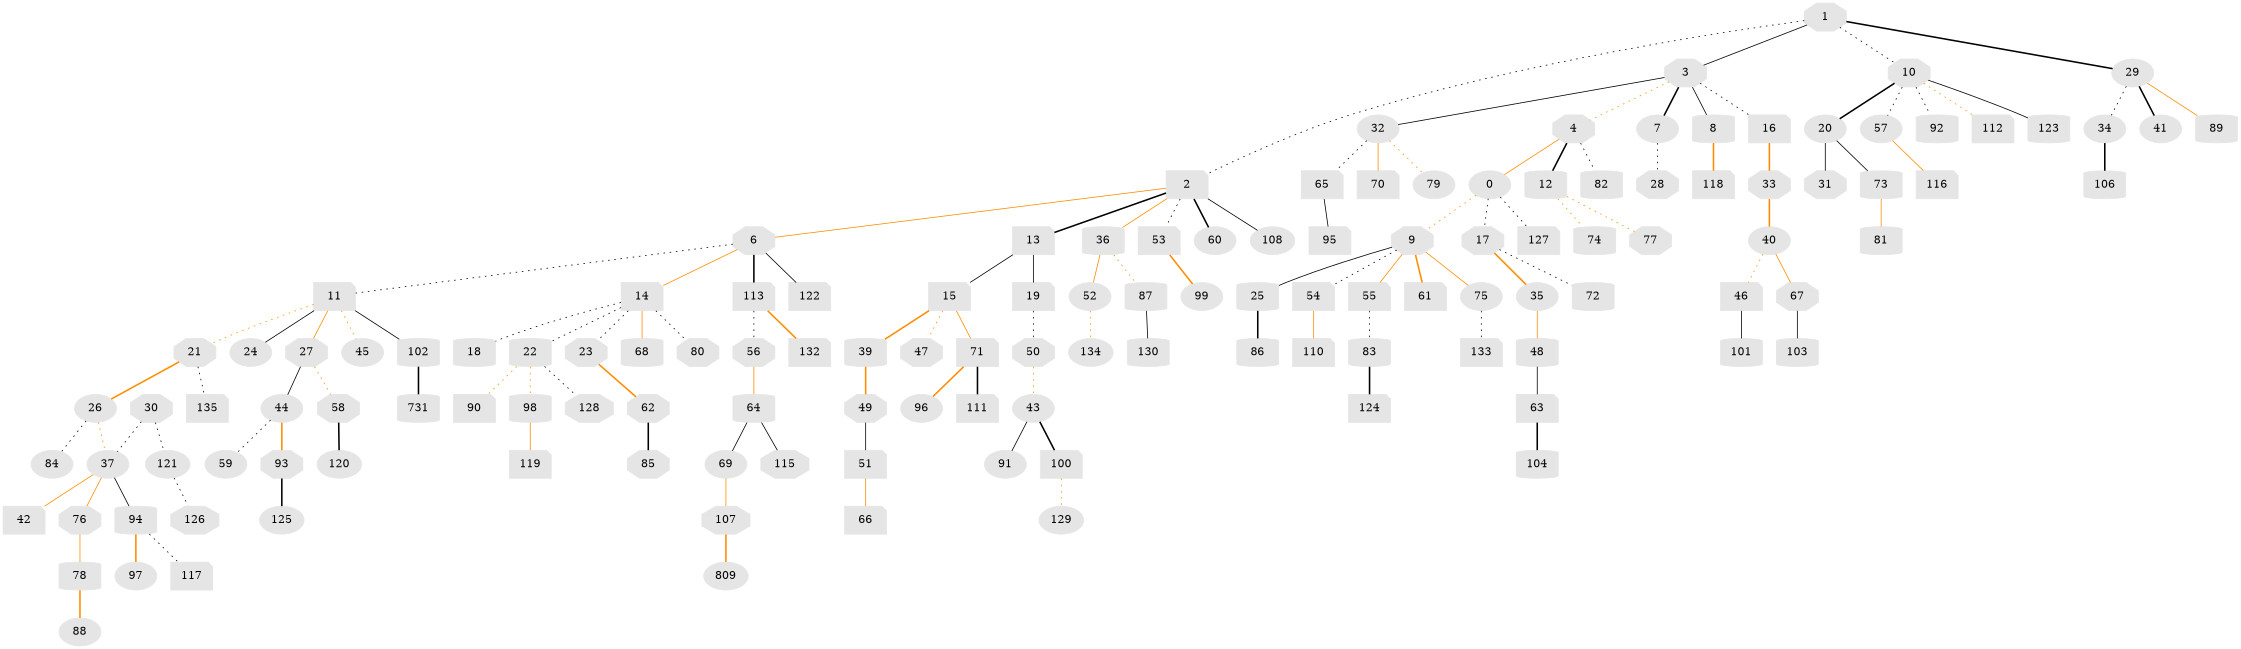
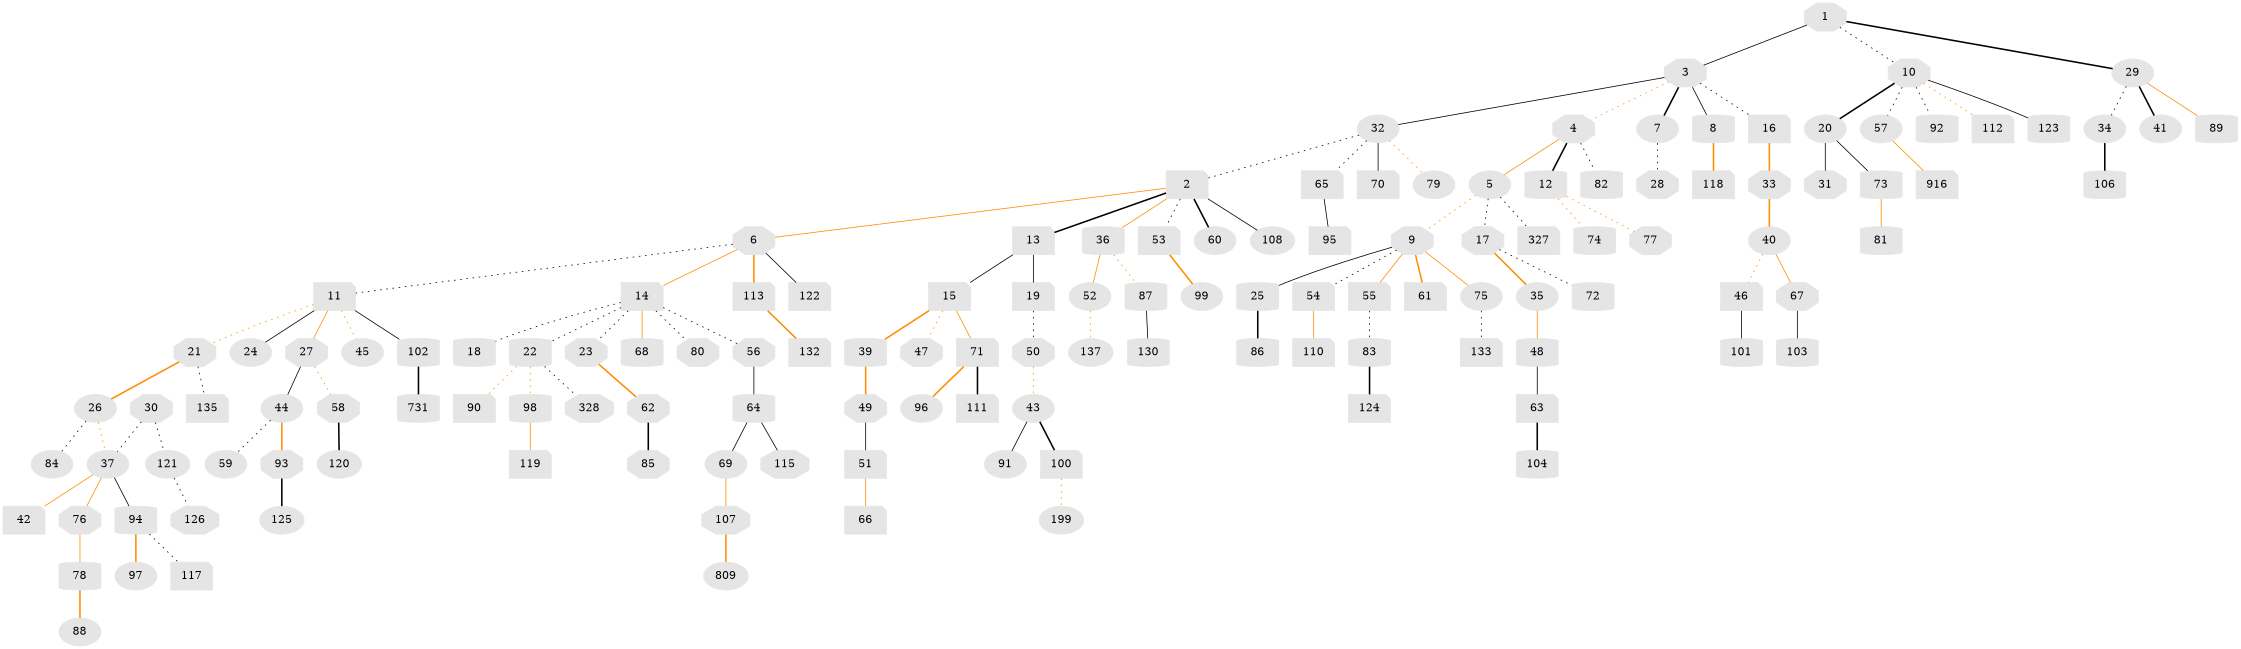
edge "1" -- "2": now "32" -- "2"
edge "32" -- "70": color darkorange -> black
node "0": label "0" -> "5"
node "116": label "116" -> "916"
node "127": label "127" -> "327"
edge "6" -- "113": color black -> darkorange
edge "113" -- "56": now "14" -- "56"
node "134": label "134" -> "137"
edge "56" -- "64": color darkorange -> black
node "128": label "128" -> "328"
node "129": label "129" -> "199"
